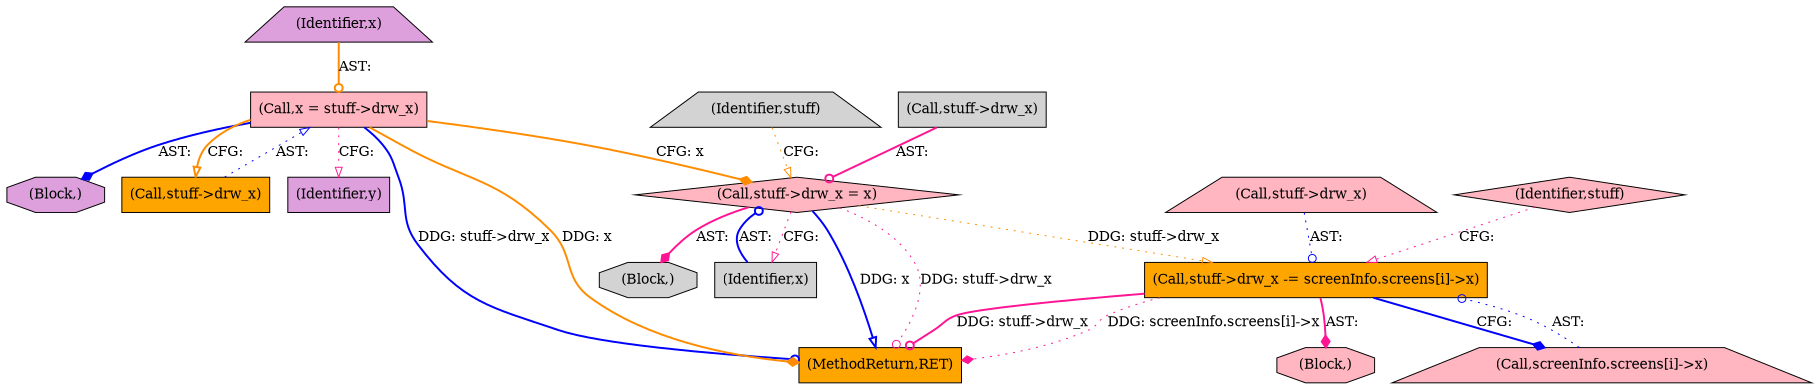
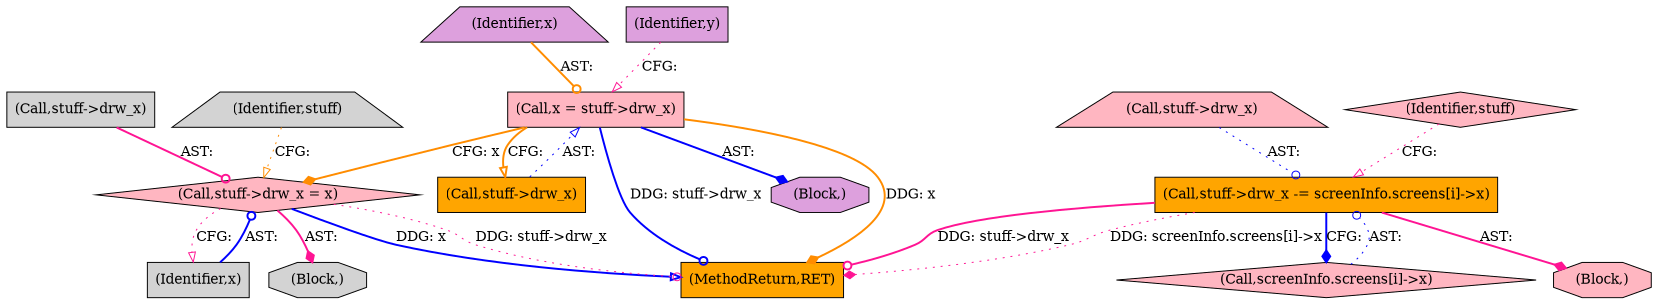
edge "(Call,x = stuff->drw_x)" -> "(Identifier,y)": reversed
edge "(Call,stuff->drw_x = x)" -> "(Call,stuff->drw_x -= screenInfo.screens[i]->x)": removed, label "DDG: stuff->drw_x"
node "(Call,screenInfo.screens[i]->x)": shape trapezium -> diamond
